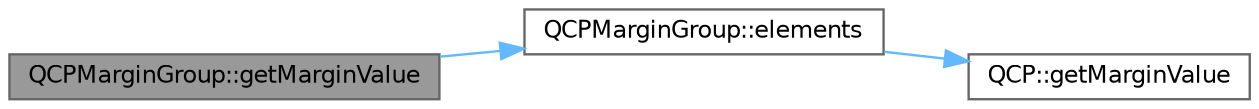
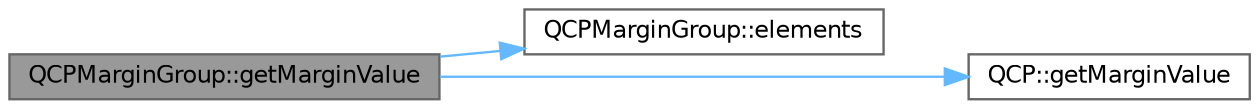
edge "QCPMarginGroup::elements" -> "QCP::getMarginValue": now "QCPMarginGroup::getMarginValue" -> "QCP::getMarginValue"
